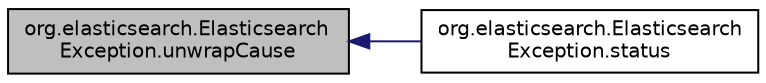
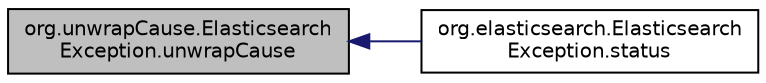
node "org.elasticsearch.Elasticsearch Exception.unwrapCause": label "org.elasticsearch.Elasticsearch Exception.unwrapCause" -> "org.unwrapCause.Elasticsearch Exception.unwrapCause"
